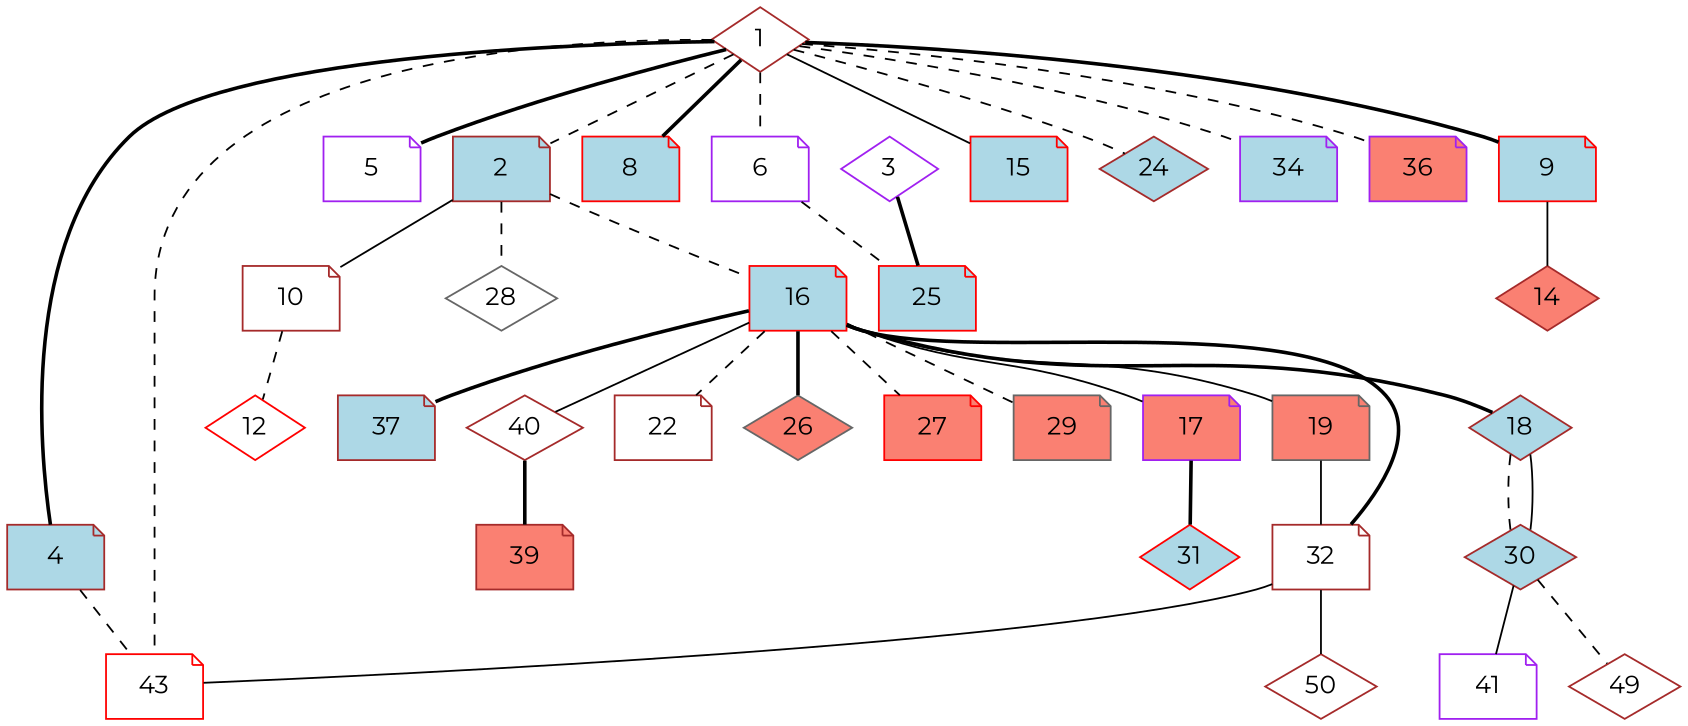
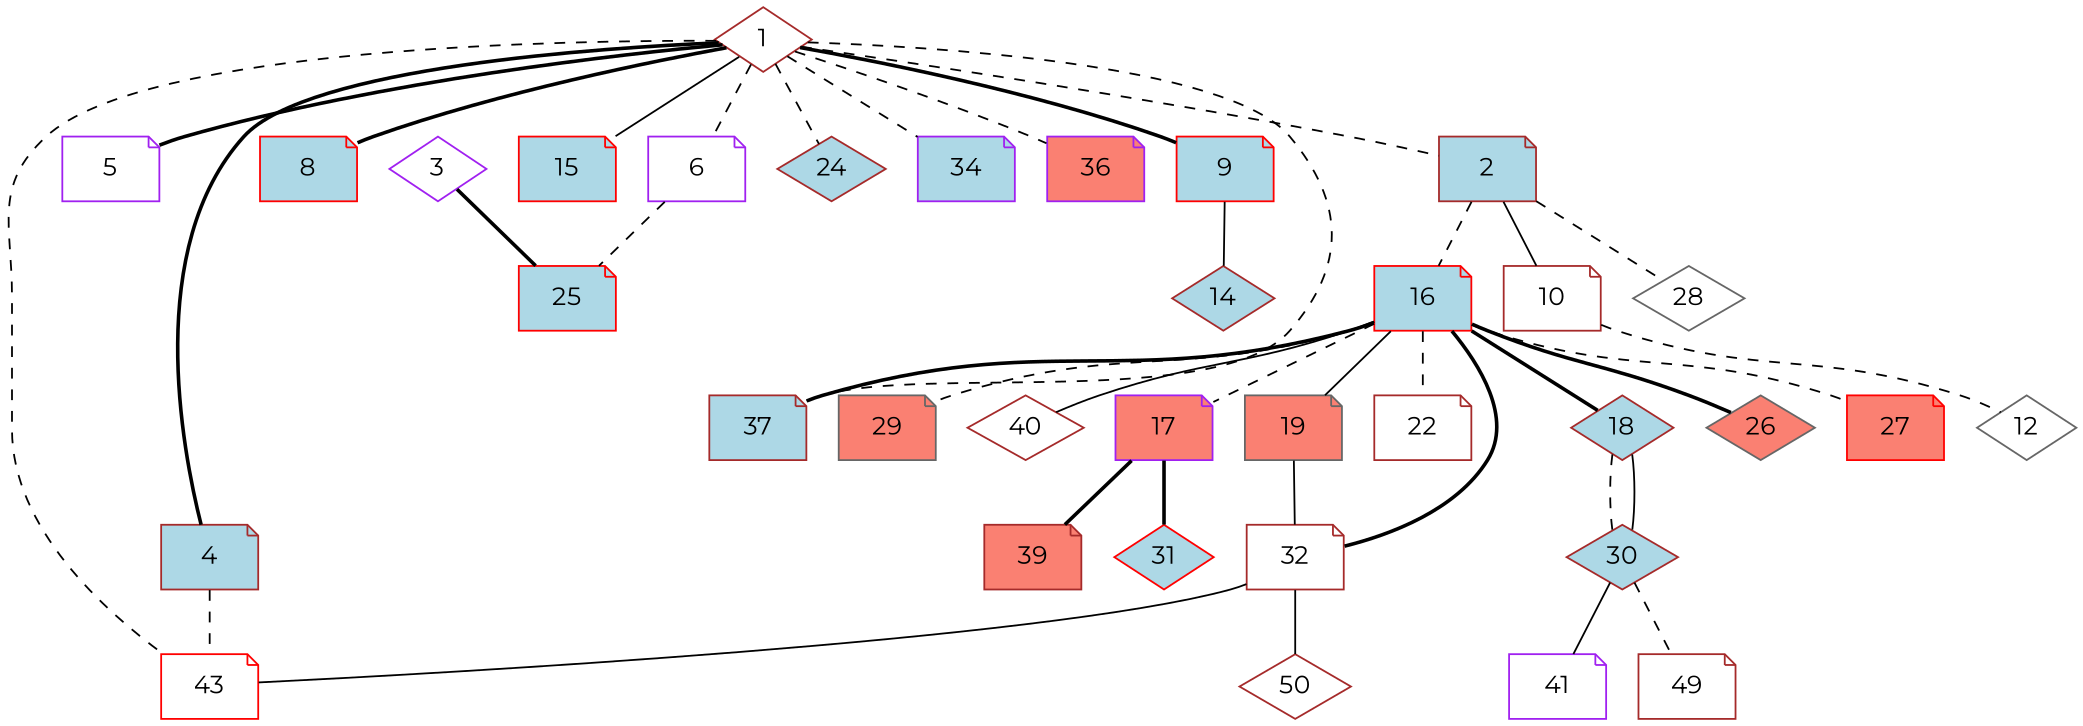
edge "1" -- "37": added
node "14": fillcolor salmon -> lightblue
edge "16" -- "17": style solid -> dashed
node "12": color red -> gray40
edge "40" -- "39": now "17" -- "39"
node "49": shape diamond -> note
